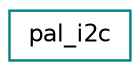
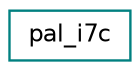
node "pal_i2c": label "pal_i2c" -> "pal_i7c"
